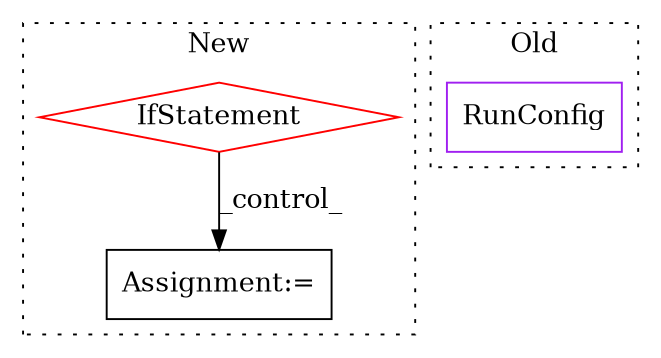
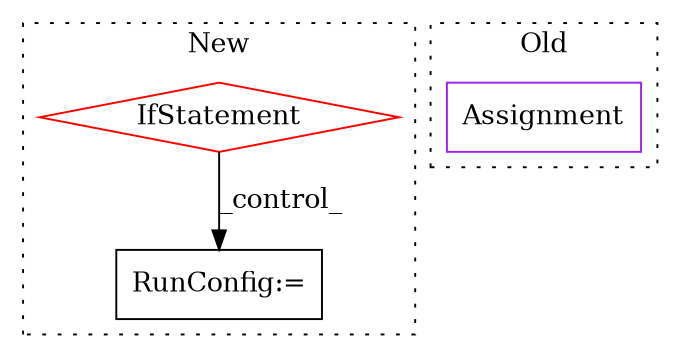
node "RunConfig": label "RunConfig" -> "Assignment"
node "Assignment:=": label "Assignment:=" -> "RunConfig:="
